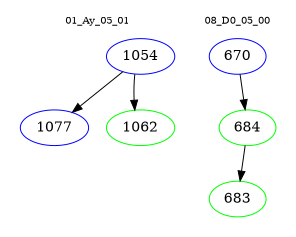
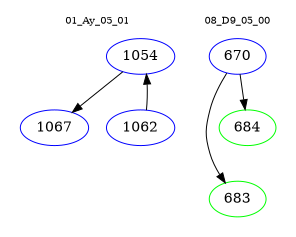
cluster "08_D0_05_00": label "08_D0_05_00" -> "08_D9_05_00"
edge "1054" -> "1062": reversed
node "1077": label "1077" -> "1067"
node "1062": color green -> blue
edge "684" -> "683": now "670" -> "683"
